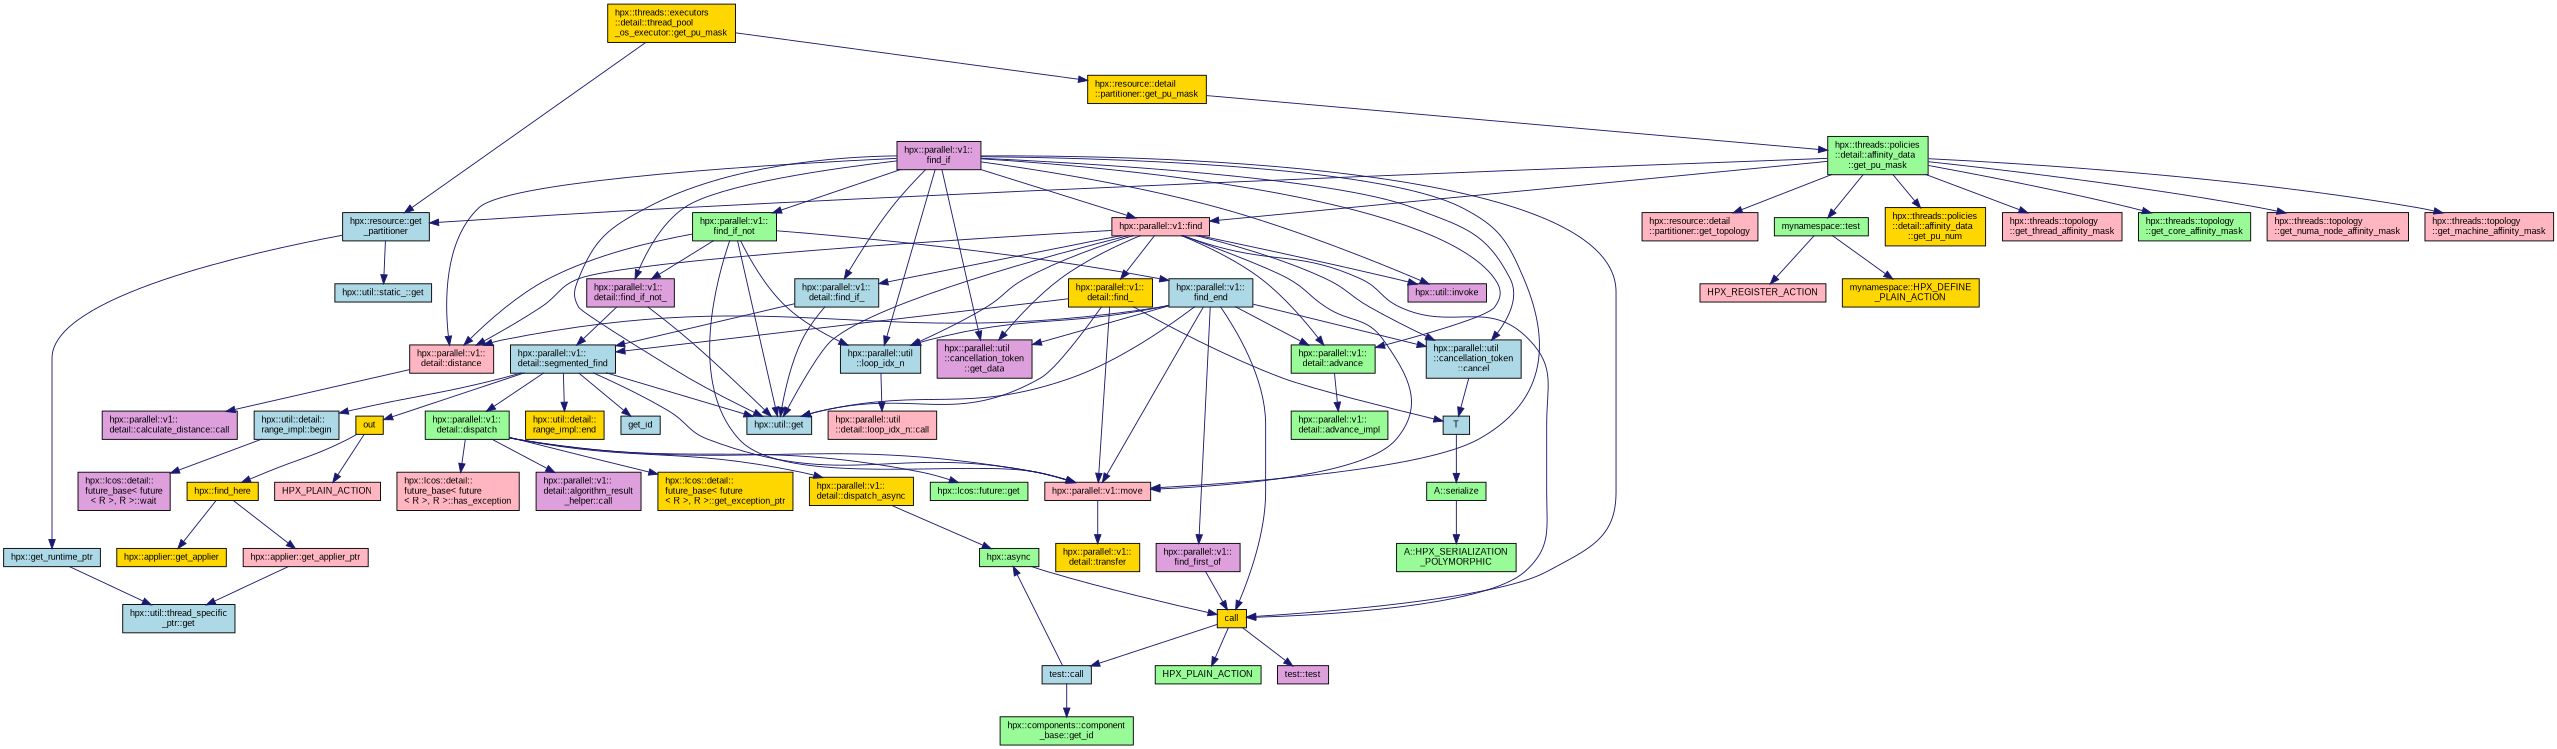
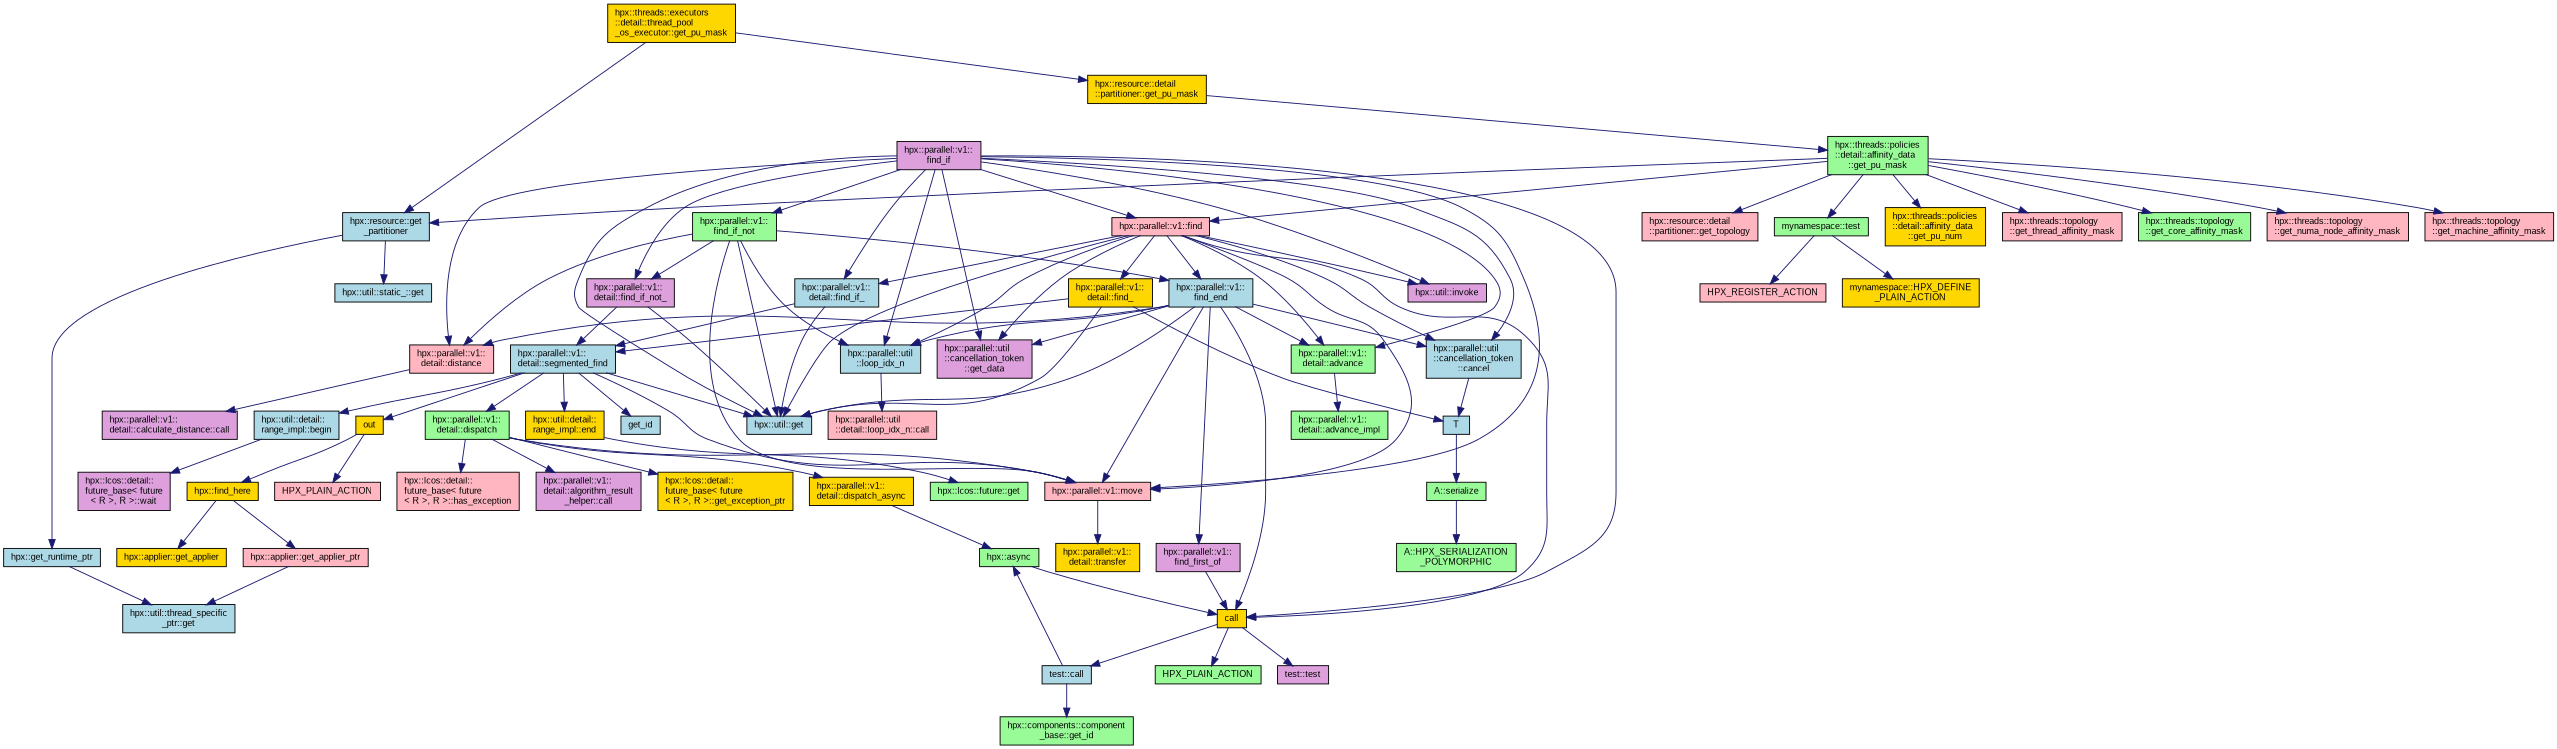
edge "hpx::parallel::v1::find" -> "hpx::parallel::v1:: detail::distance": now "hpx::parallel::v1::find" -> "hpx::parallel::v1:: find_end"
edge "hpx::parallel::v1:: detail::find_" -> "hpx::parallel::v1::move": removed
edge "hpx::parallel::v1:: detail::dispatch" -> "hpx::lcos::future::get": now "hpx::util::detail:: range_impl::end" -> "hpx::lcos::future::get"
